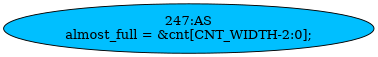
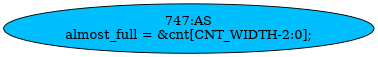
node "247:AS almost_full = &cnt[CNT_WIDTH-2:0];": label "247:AS almost_full = &cnt[CNT_WIDTH-2:0];" -> "747:AS almost_full = &cnt[CNT_WIDTH-2:0];"
